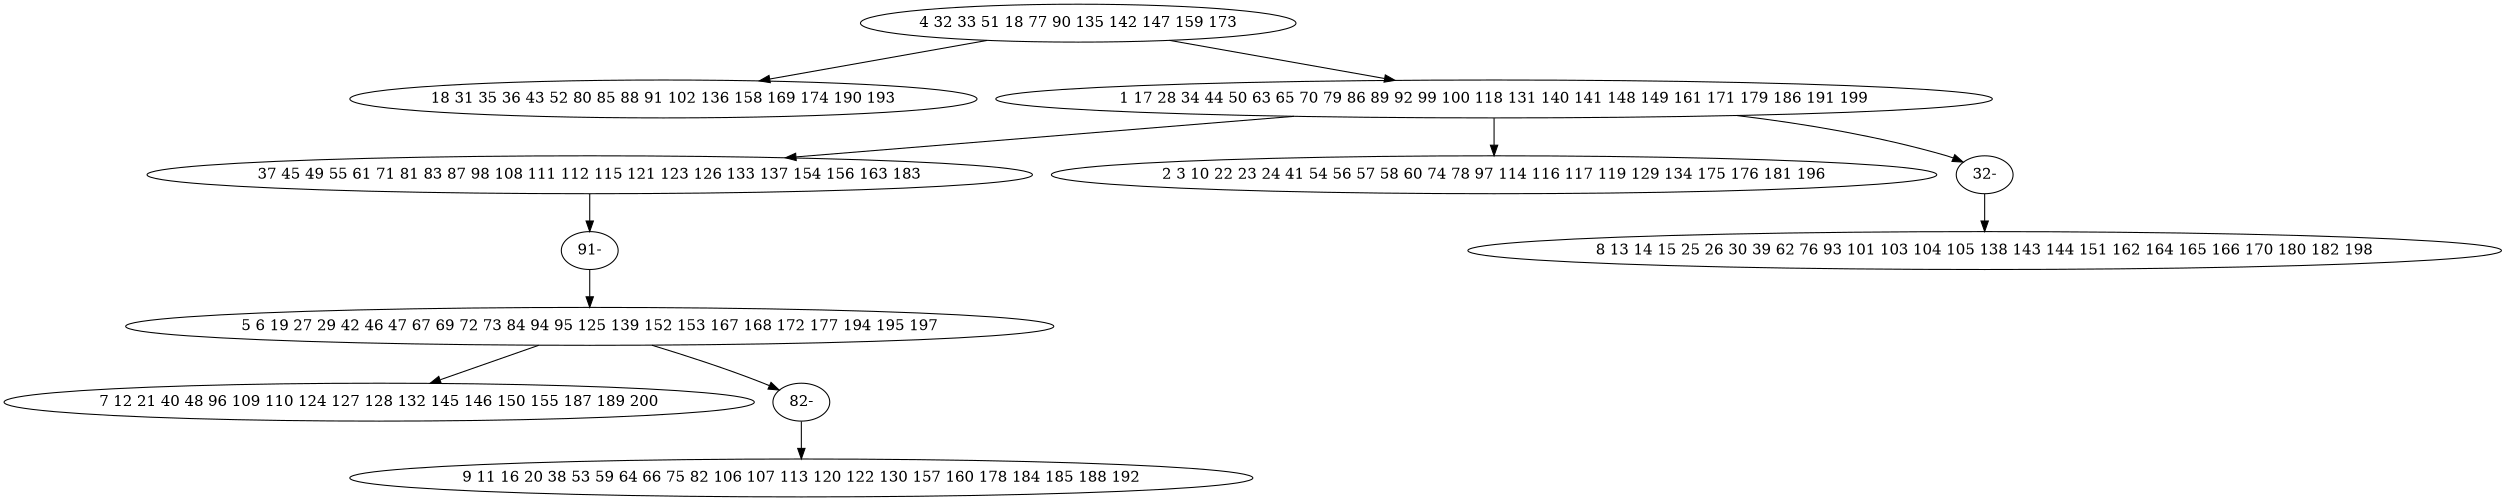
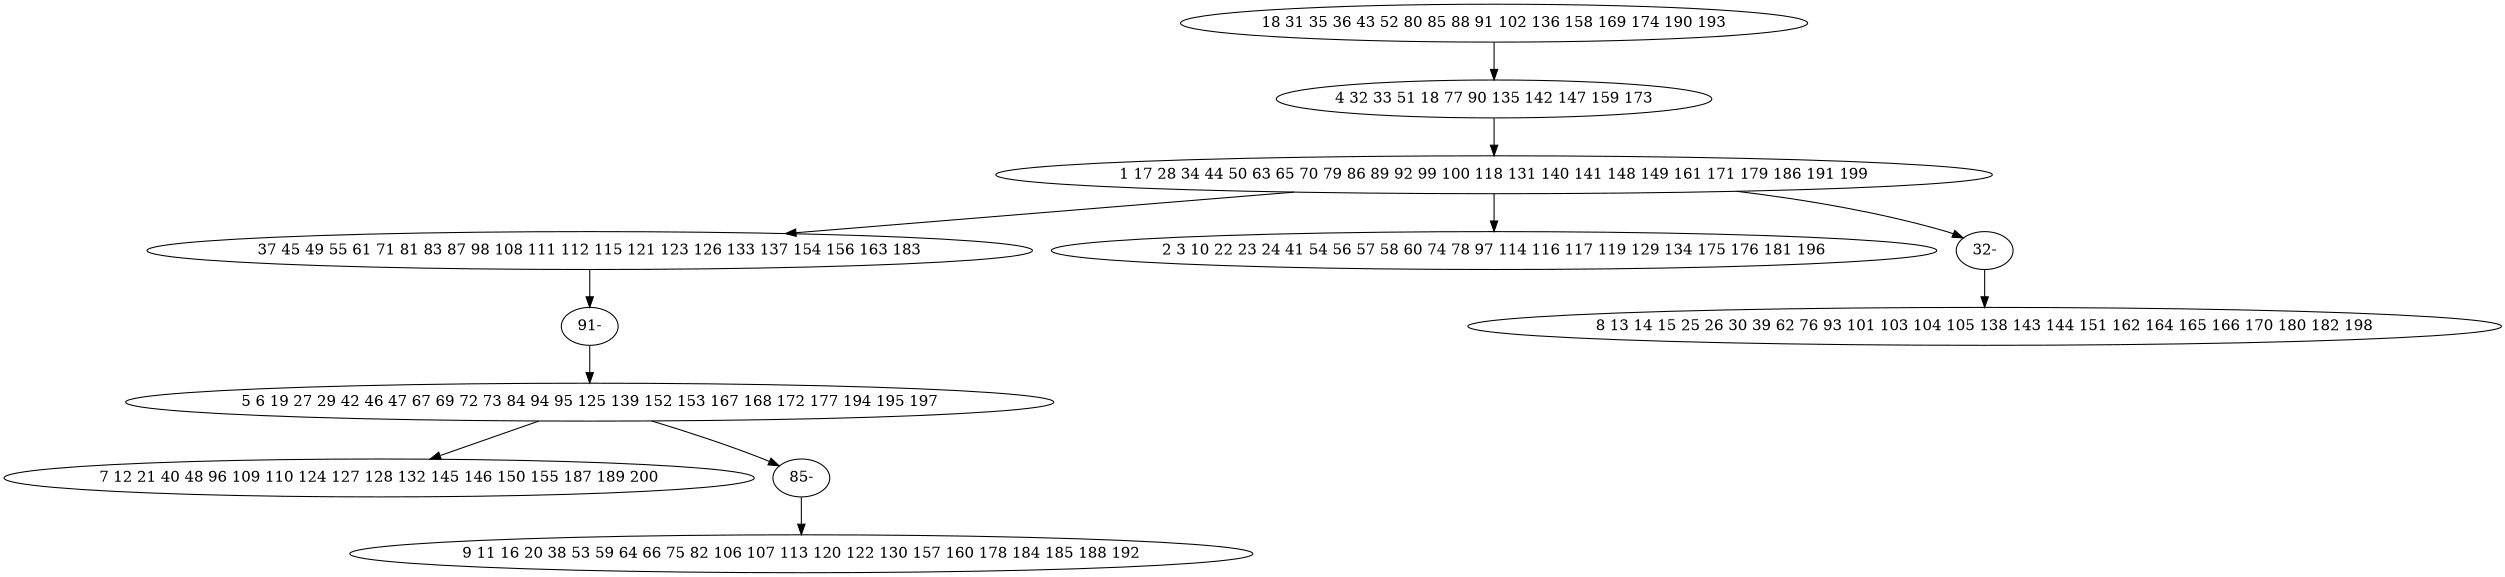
edge "4 32 33 51 18 77 90 135 142 147 159 173" -> "18 31 35 36 43 52 80 85 88 91 102 136 158 169 174 190 193": reversed
node "82-": label "82-" -> "85-"
